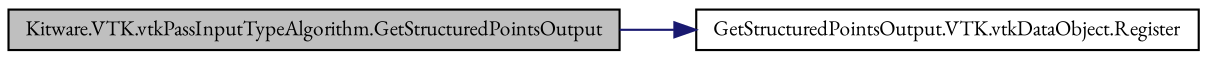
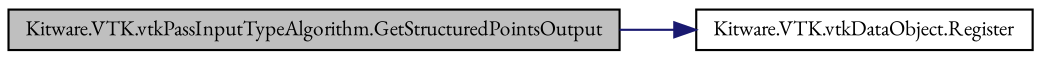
node "GetStructuredPointsOutput.VTK.vtkDataObject.Register": label "GetStructuredPointsOutput.VTK.vtkDataObject.Register" -> "Kitware.VTK.vtkDataObject.Register"
